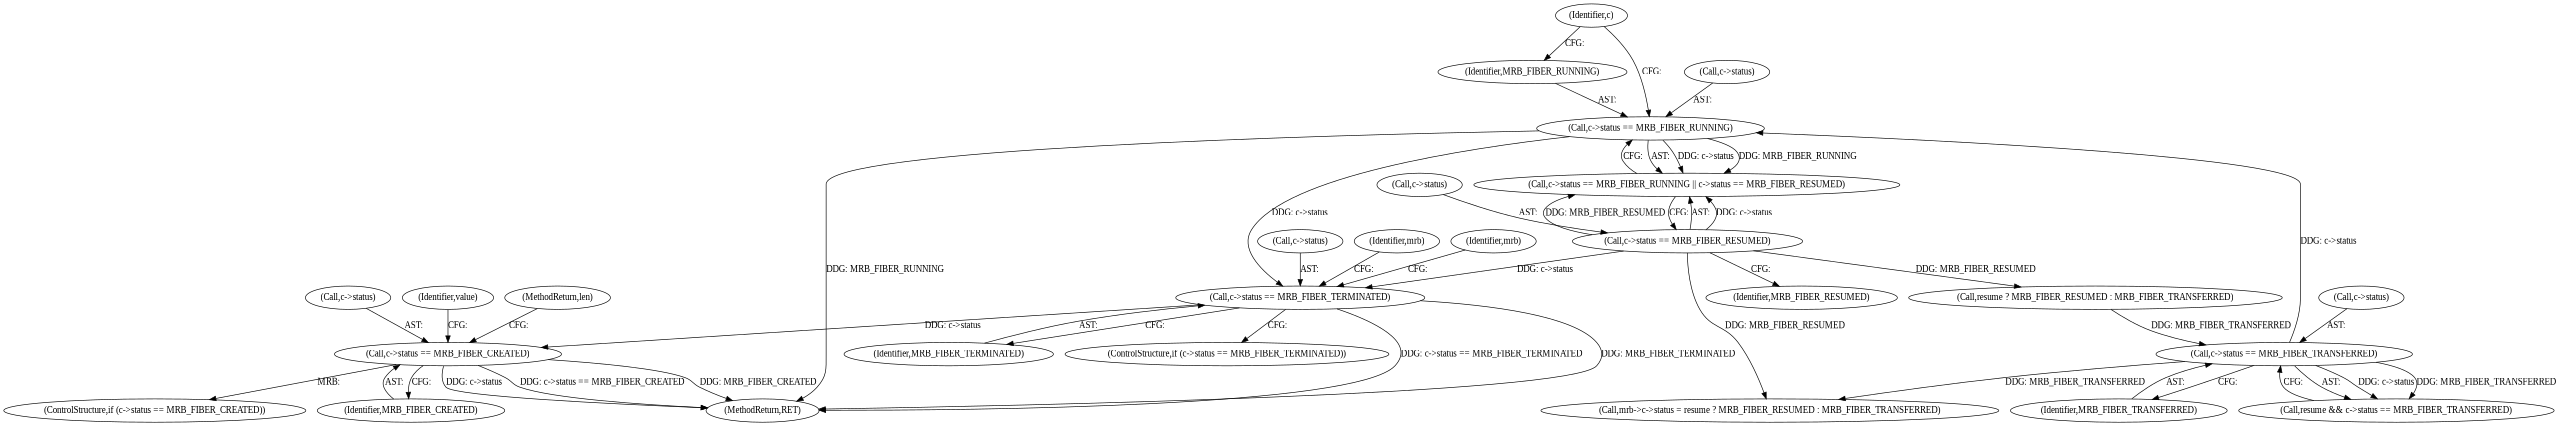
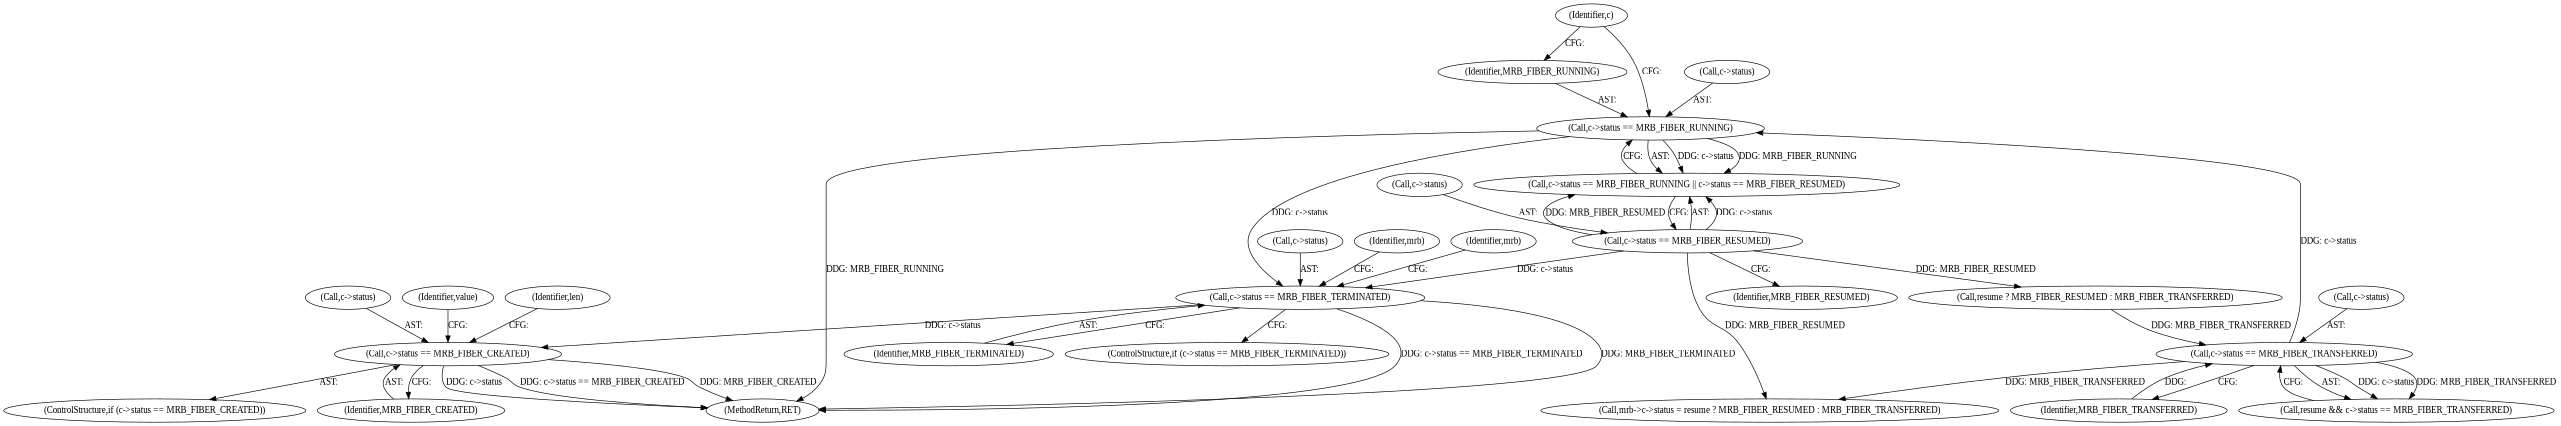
node "(MethodReturn,len)": label "(MethodReturn,len)" -> "(Identifier,len)"
edge "(Call,c->status == MRB_FIBER_CREATED)" -> "(ControlStructure,if (c->status == MRB_FIBER_CREATED))": label "MRB: " -> "AST: "
edge "(Identifier,MRB_FIBER_TRANSFERRED)" -> "(Call,c->status == MRB_FIBER_TRANSFERRED)": label "AST: " -> "DDG: "
